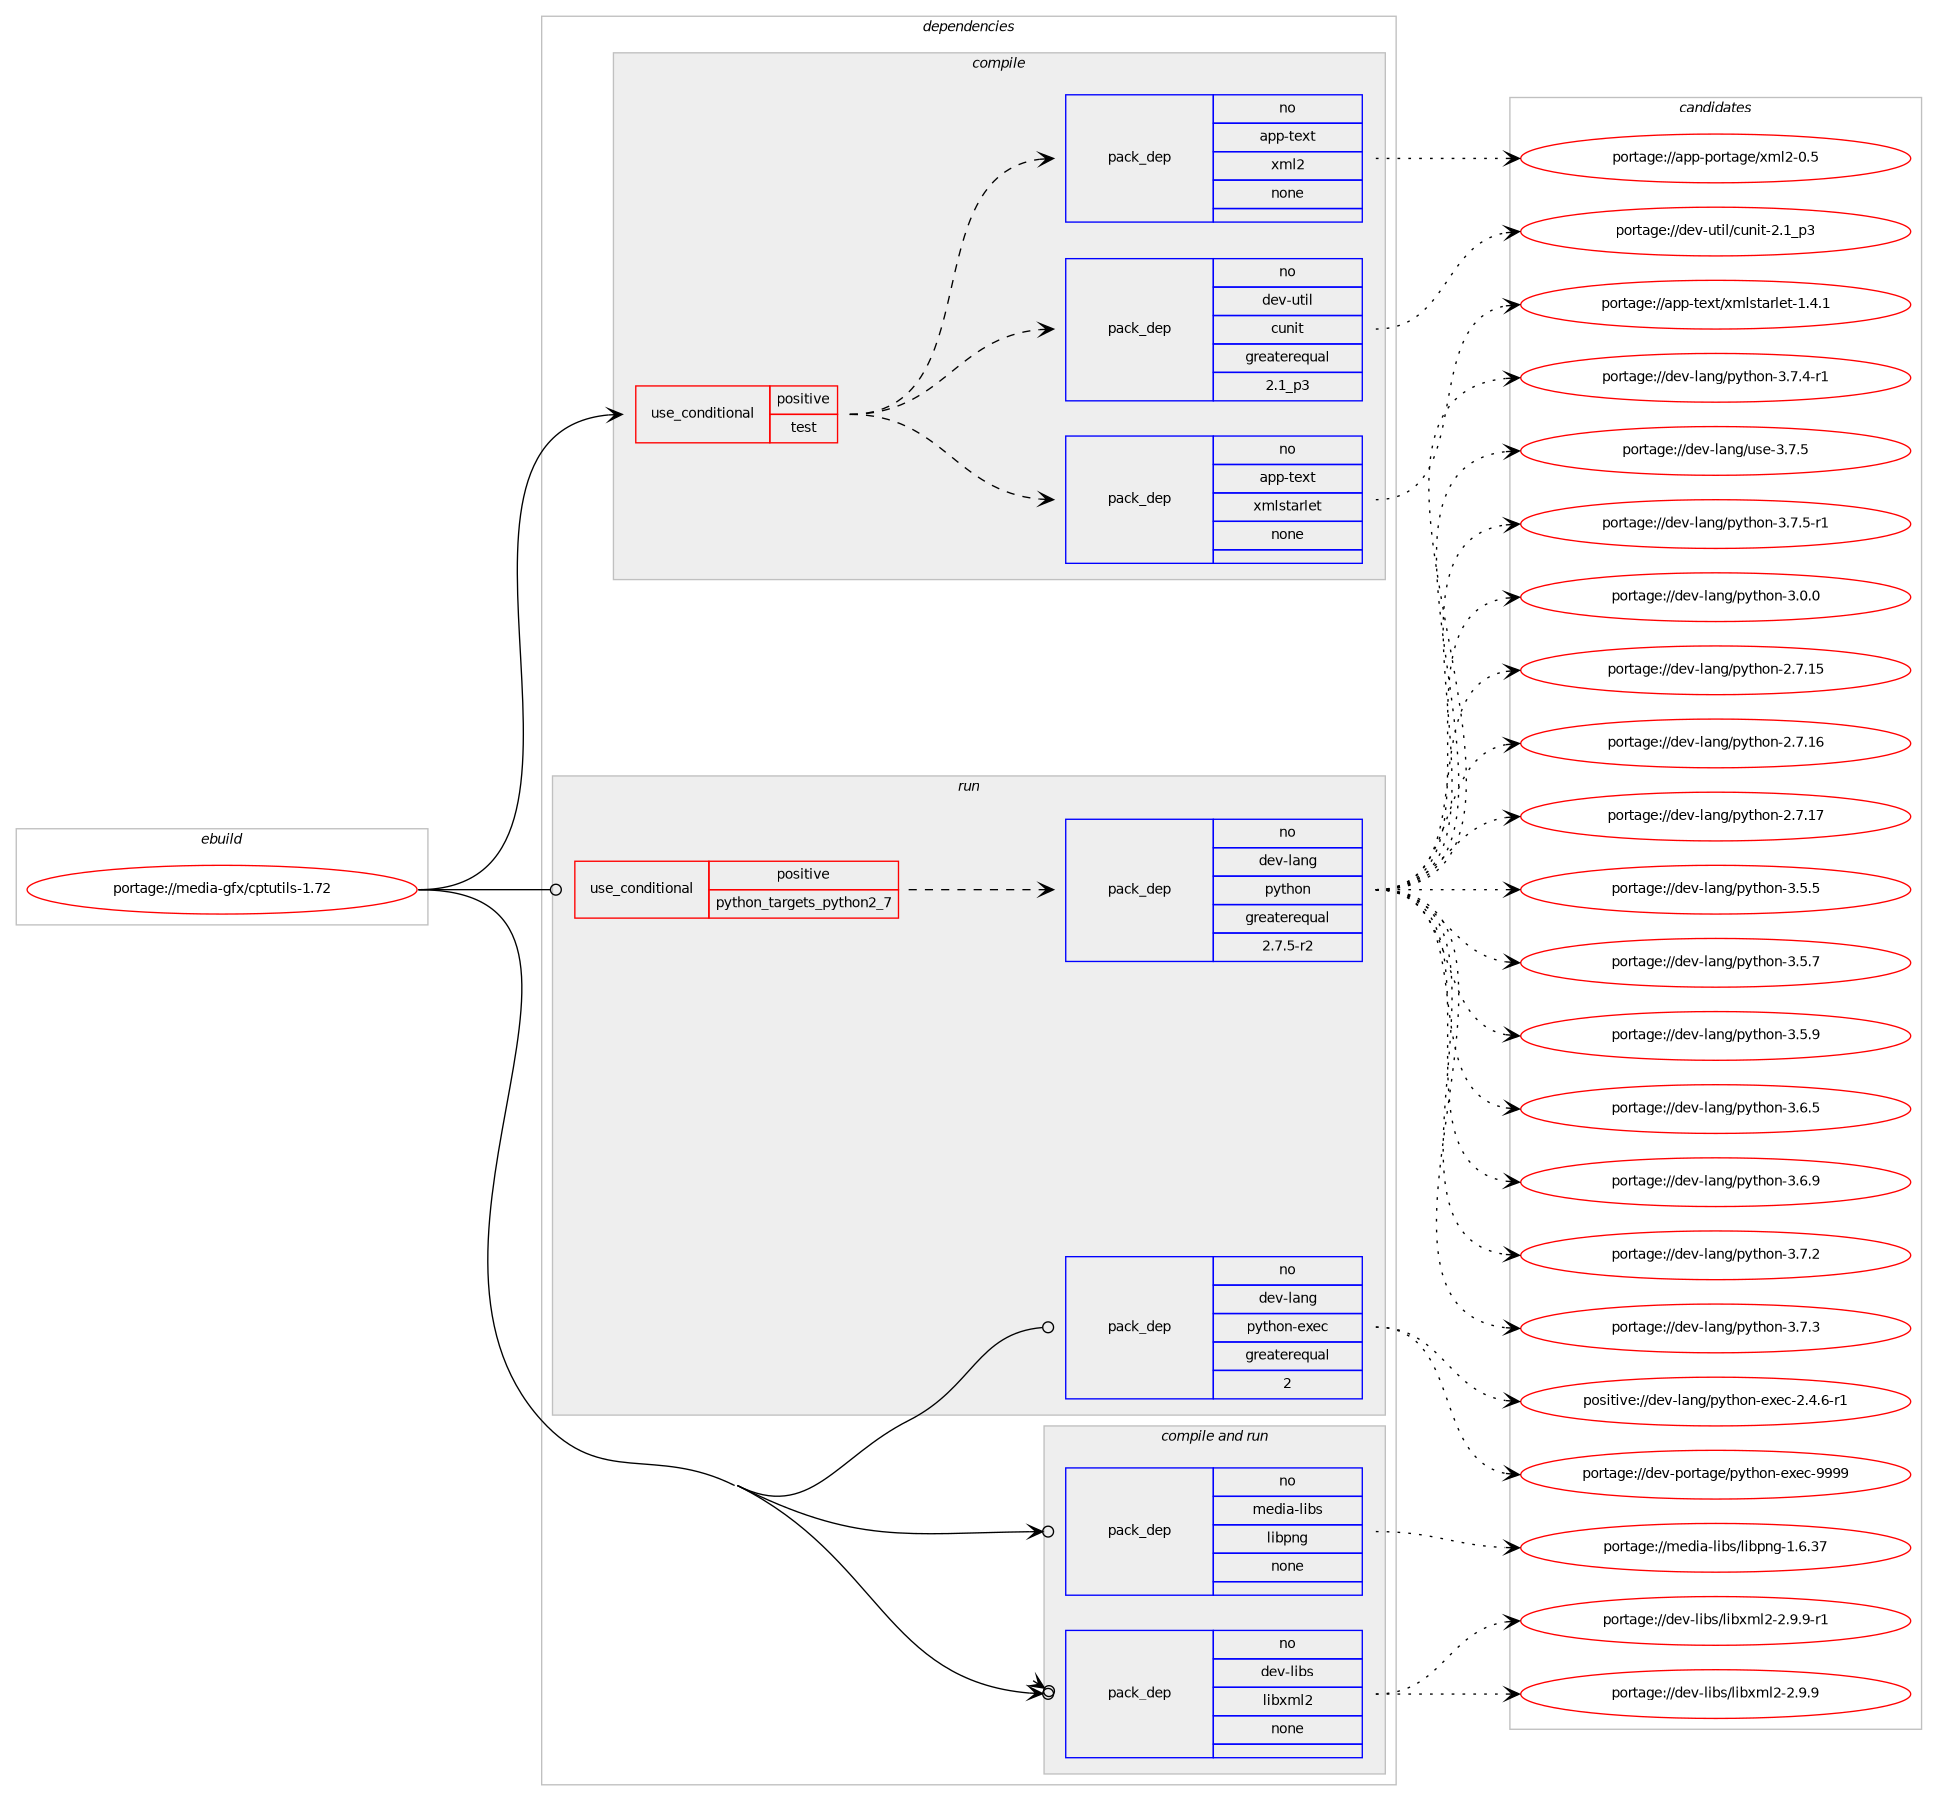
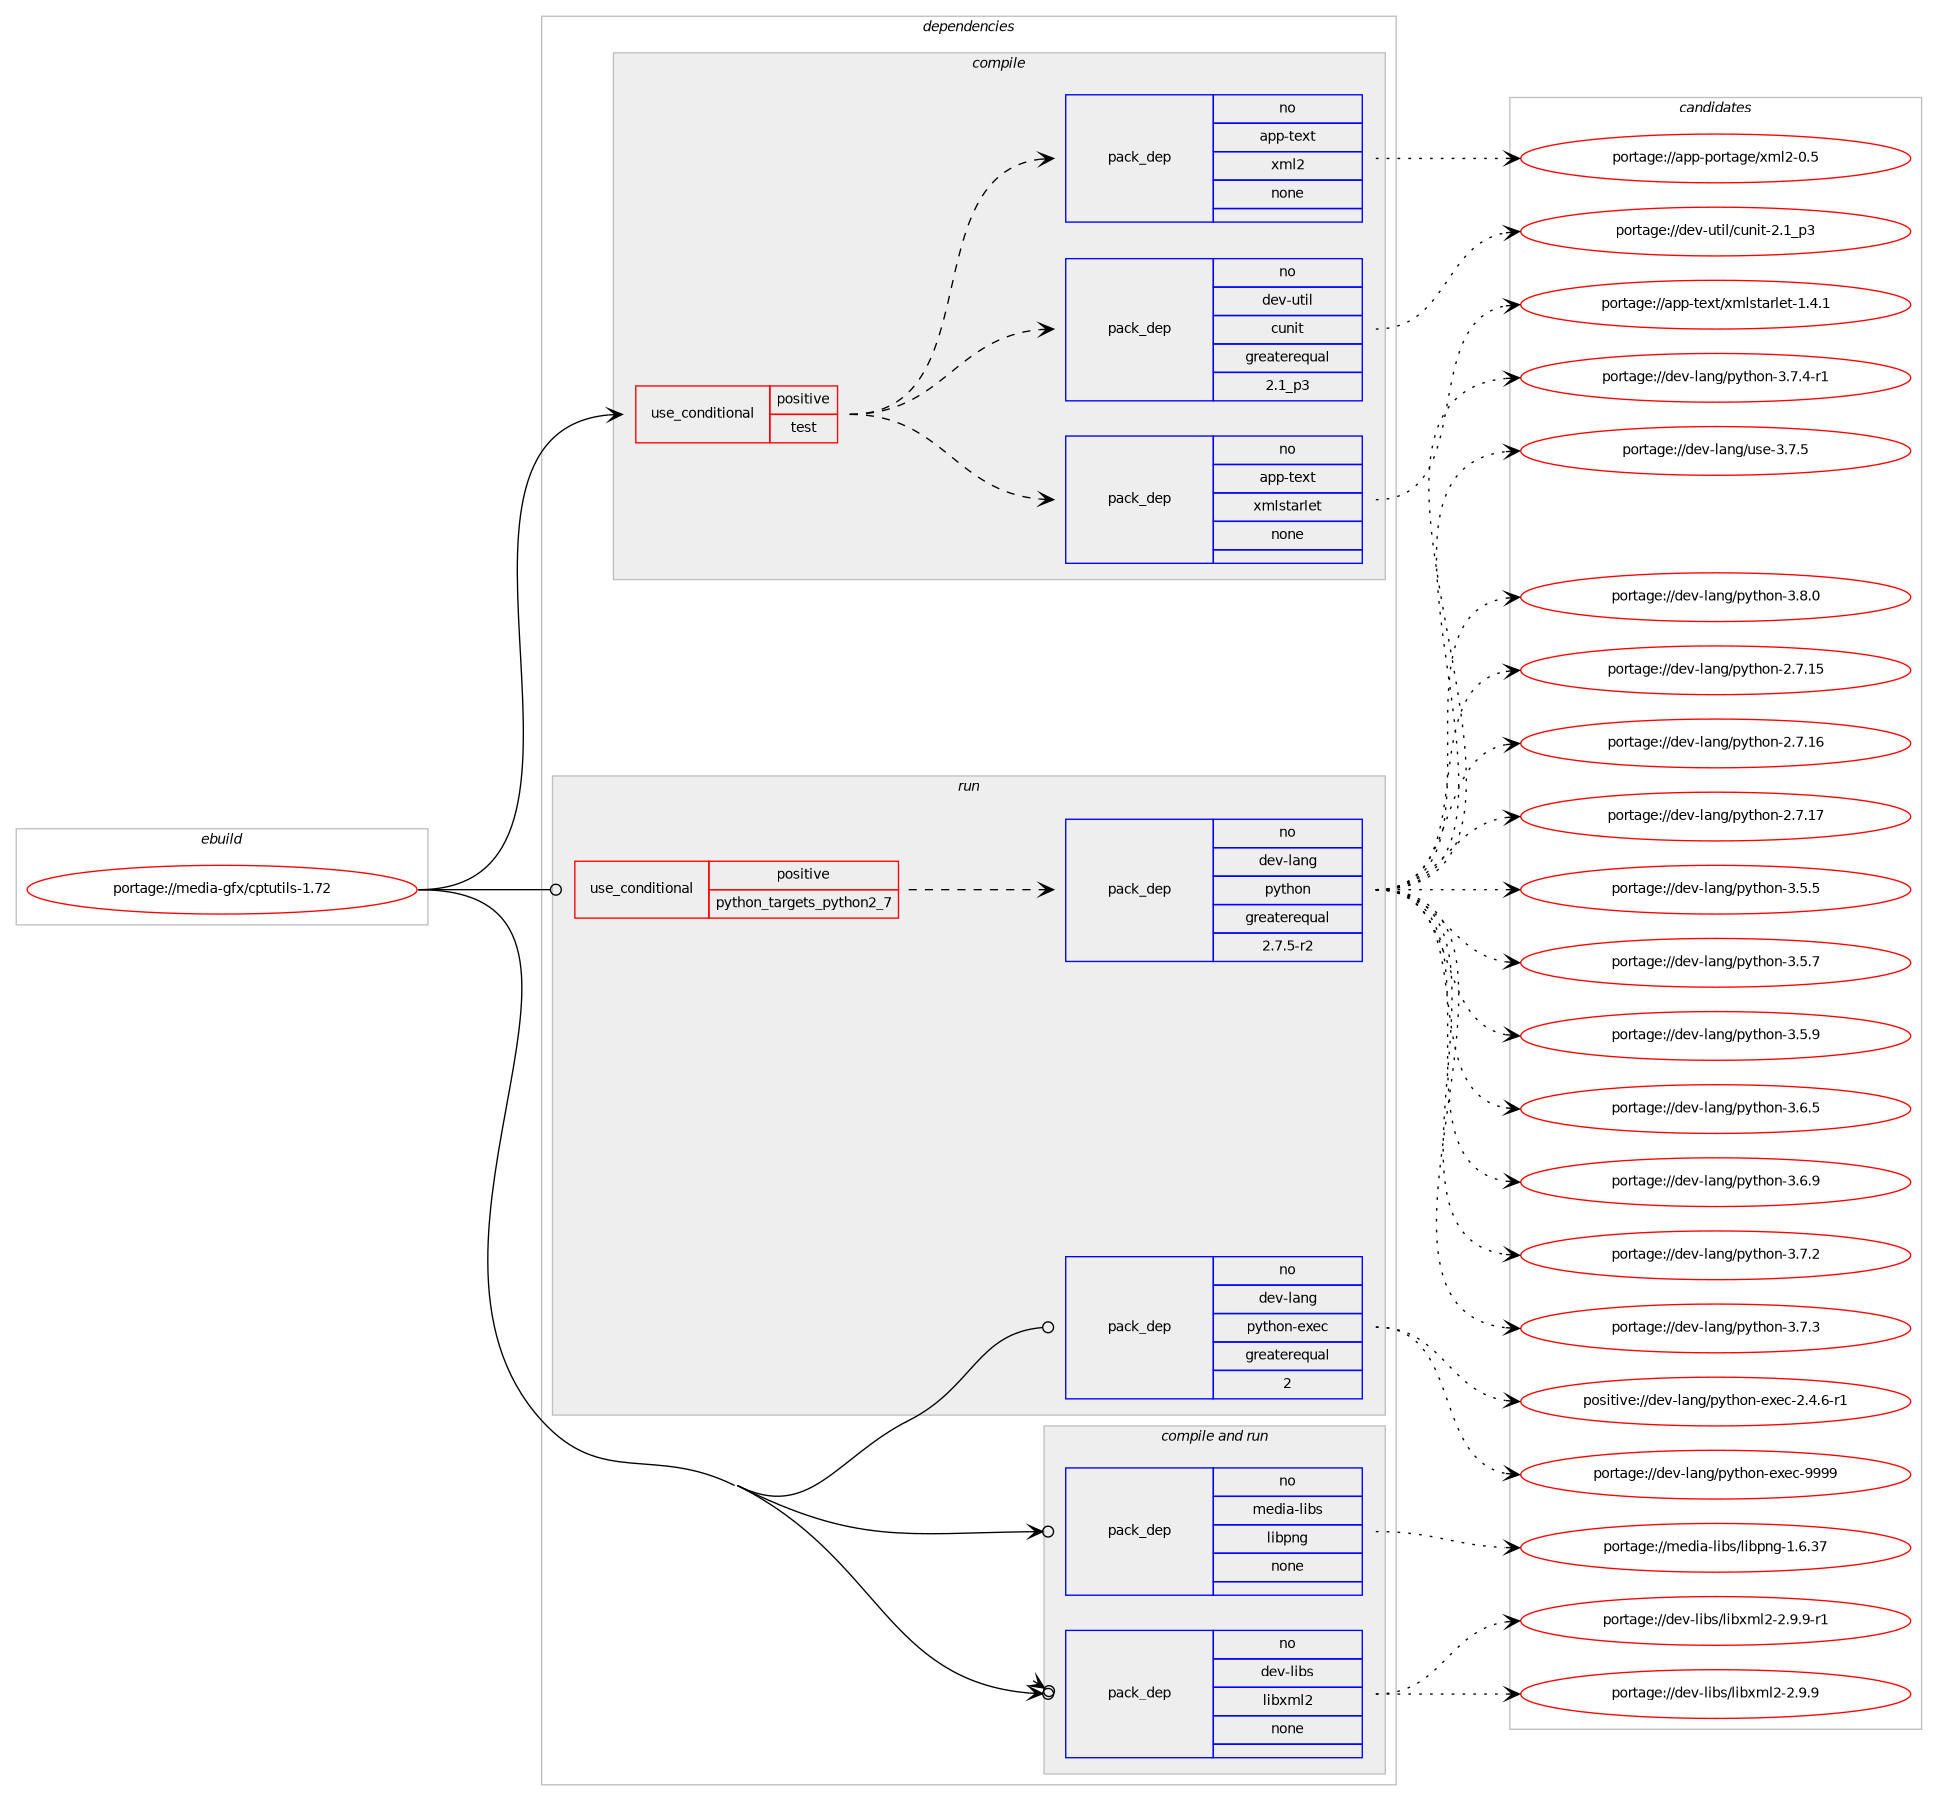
node "portage://dev-lang/python-3.7.5-r1": removed
node "portage://dev-lang/python-3.0.0": label "portage://dev-lang/python-3.0.0" -> "portage://dev-lang/python-3.8.0"
node "portage://dev-portage/python-exec-9999": label "portage://dev-portage/python-exec-9999" -> "portage://dev-lang/python-exec-9999"
